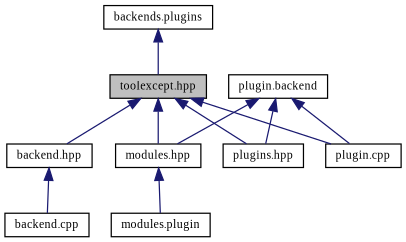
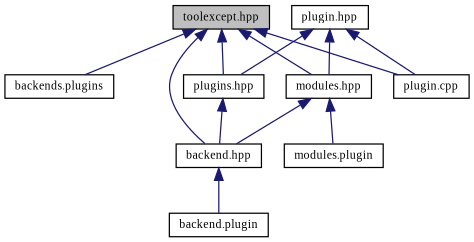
edge "toolexcept.hpp" -> "backends.plugins": reversed
node "plugin.backend": label "plugin.backend" -> "plugin.hpp"
edge "backend.hpp" -> "modules.hpp": added
edge "backend.hpp" -> "plugins.hpp": added
node "backend.cpp": label "backend.cpp" -> "backend.plugin"
